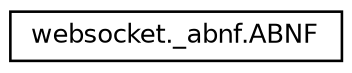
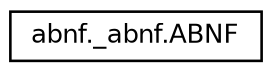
node "websocket._abnf.ABNF": label "websocket._abnf.ABNF" -> "abnf._abnf.ABNF"
